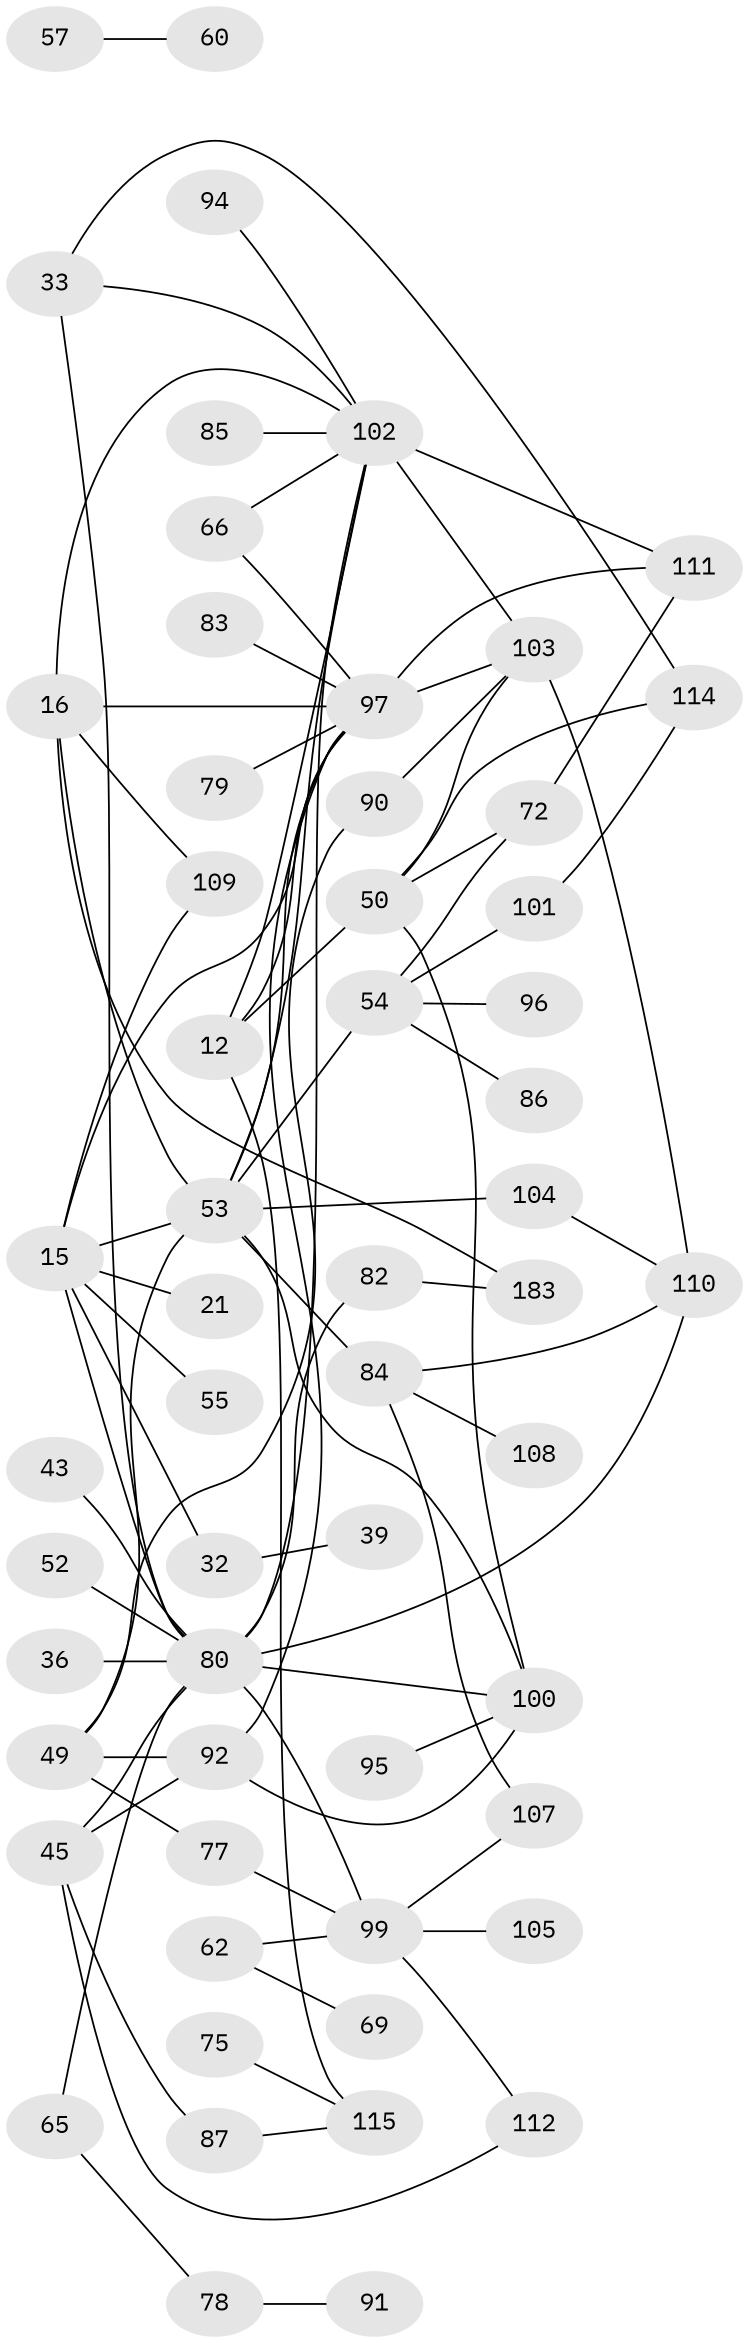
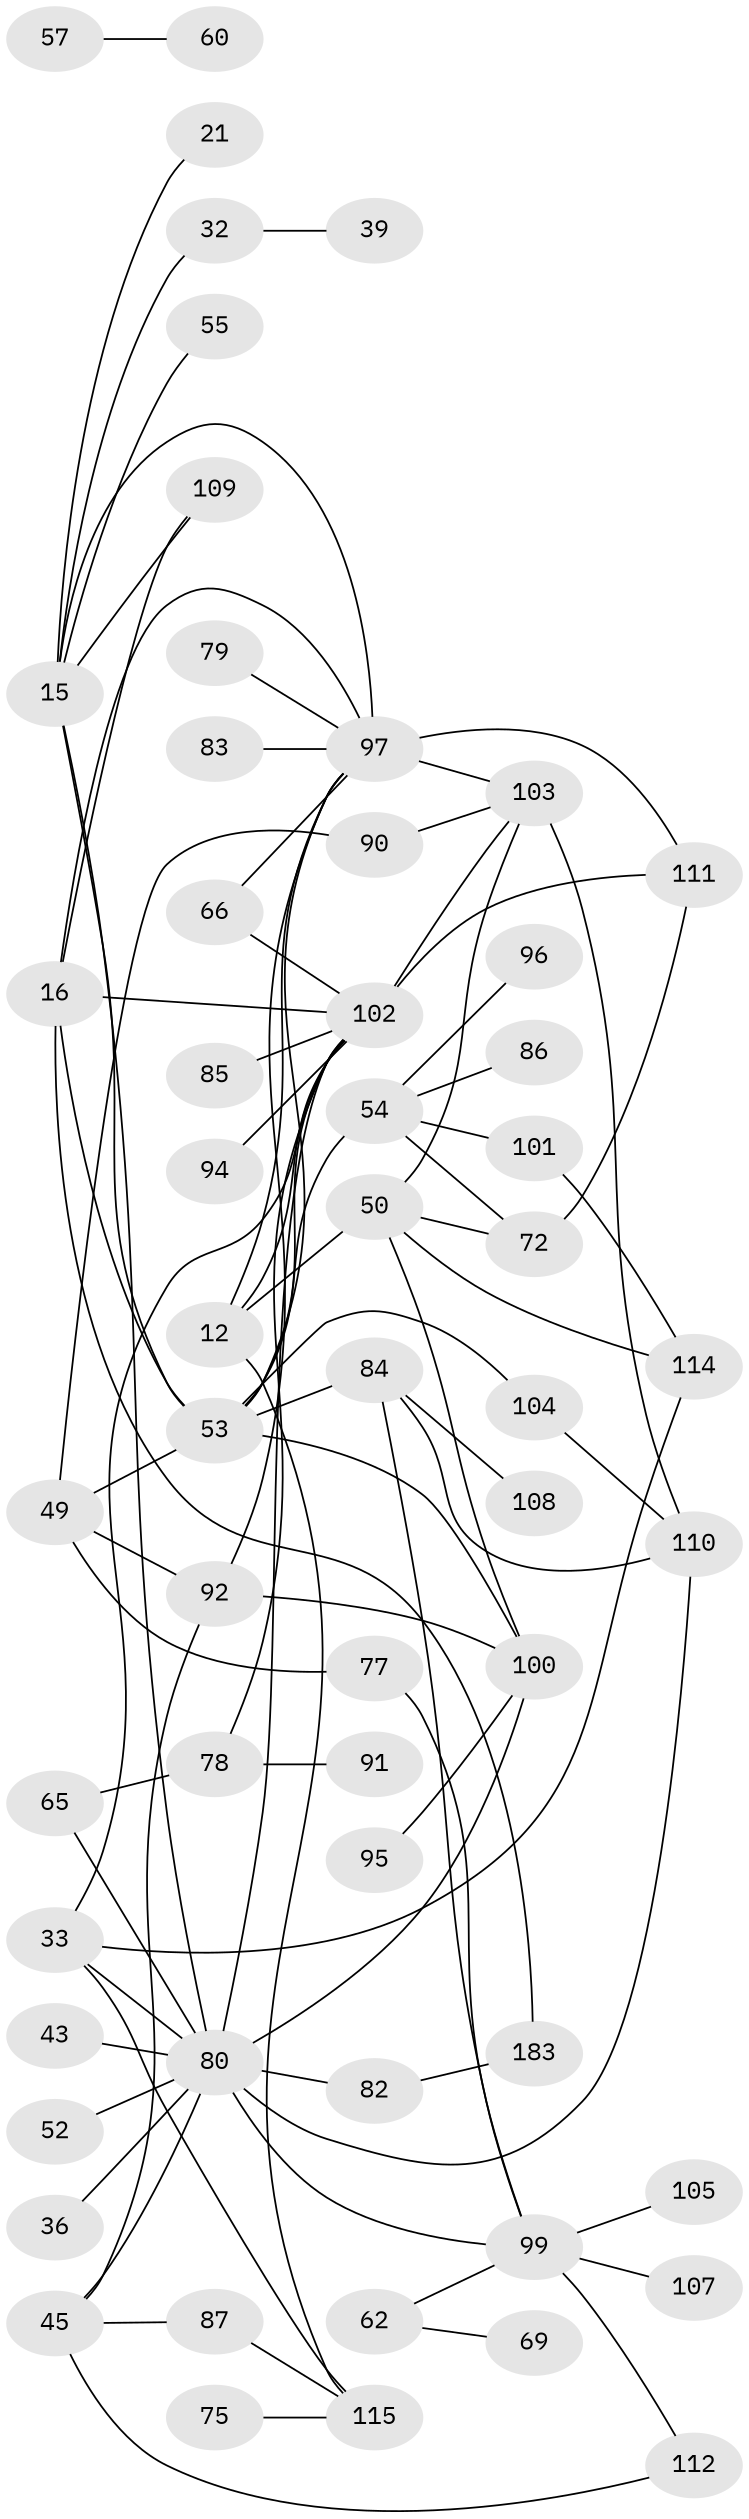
edge "102" -- "78": added
edge "84" -- "107": now "84" -- "99"
edge "33" -- "115": added
